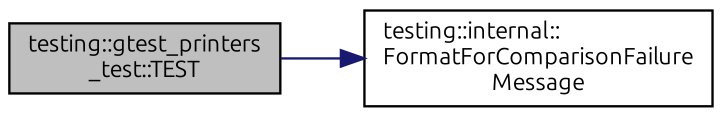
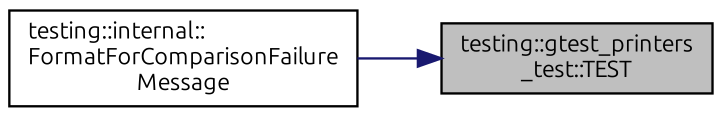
edge "testing::gtest_printers _test::TEST" -> "testing::internal:: FormatForComparisonFailure Message": reversed
